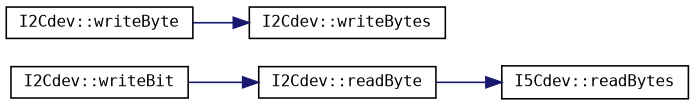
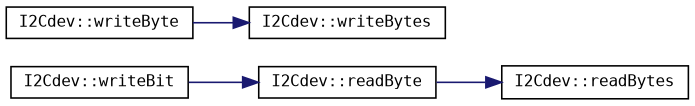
node "I5Cdev::readBytes": label "I5Cdev::readBytes" -> "I2Cdev::readBytes"
